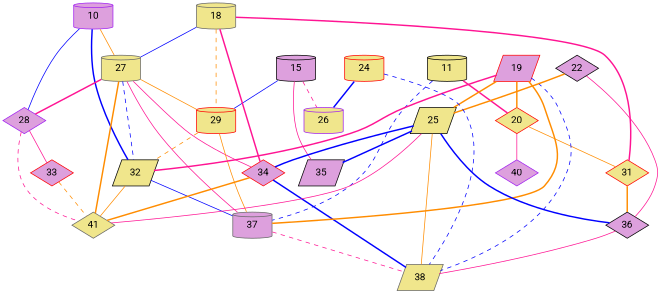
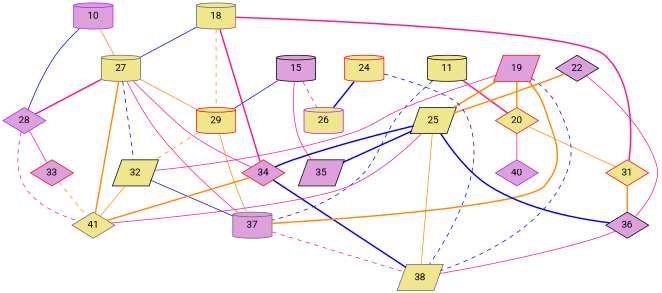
edge "10" -- "32": removed
edge "19" -- "32": style bold -> solid
